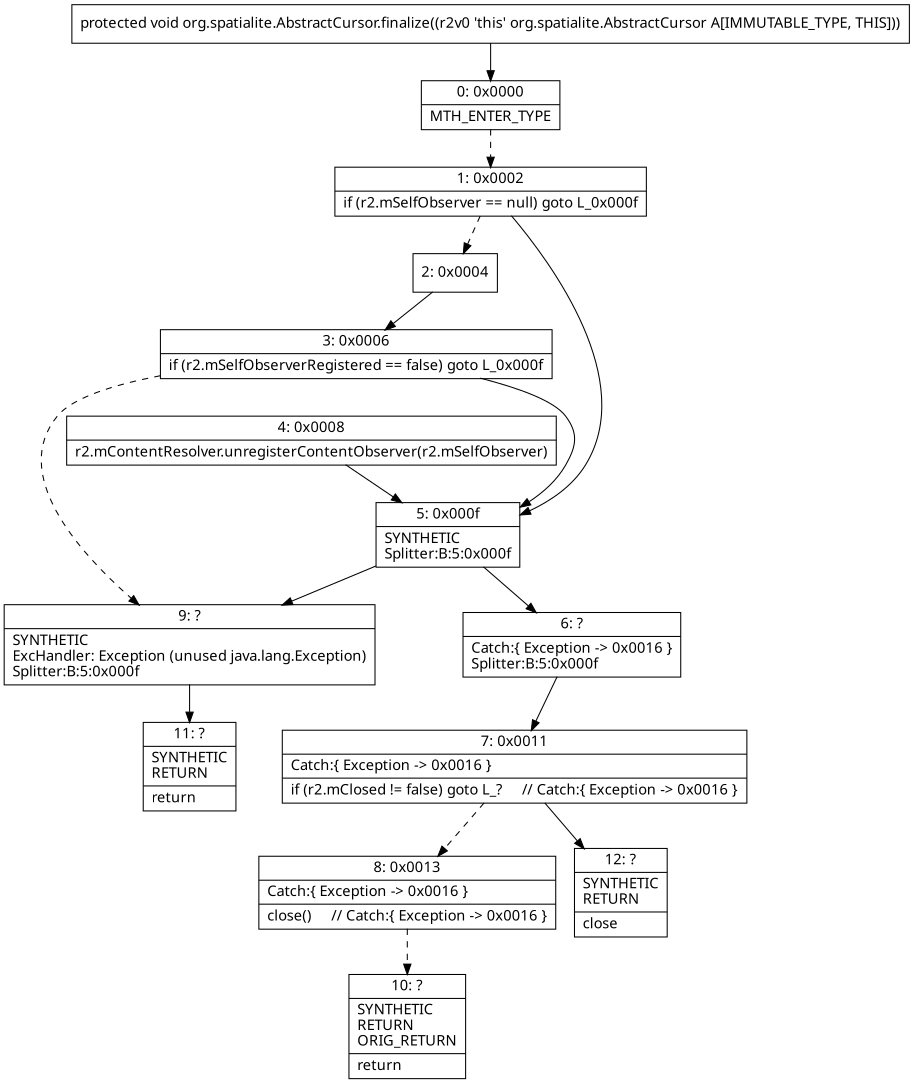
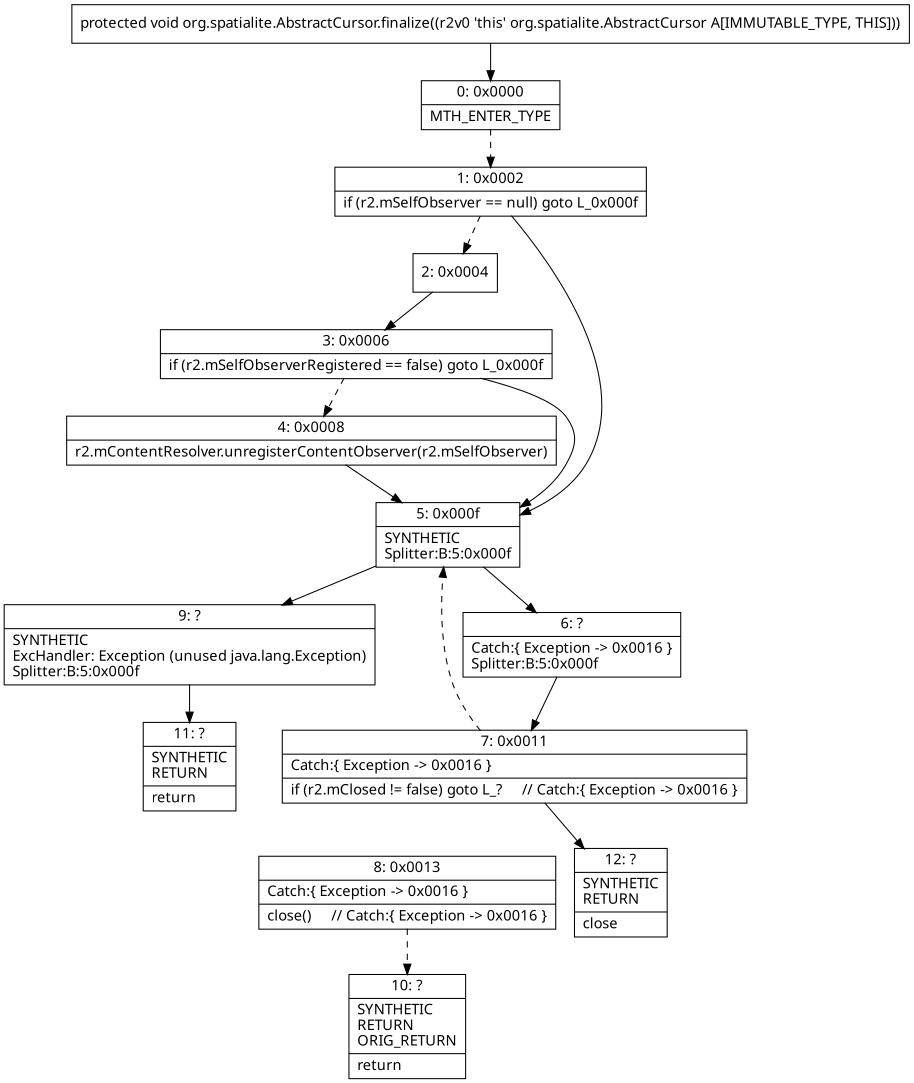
edge "3: 0x0006" -> "9: ?": now "3: 0x0006" -> "4: 0x0008"
edge "7: 0x0011" -> "8: 0x0013": now "7: 0x0011" -> "5: 0x000f"
